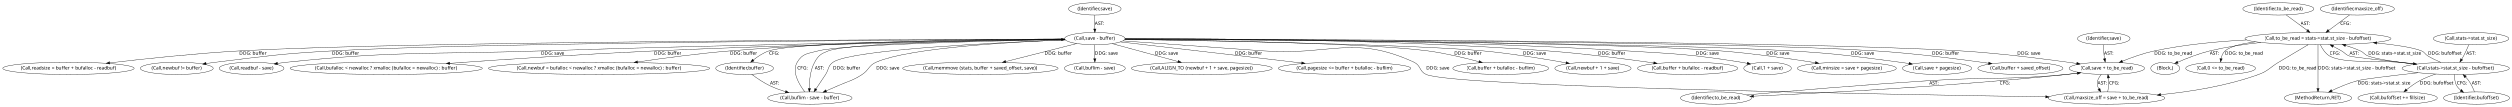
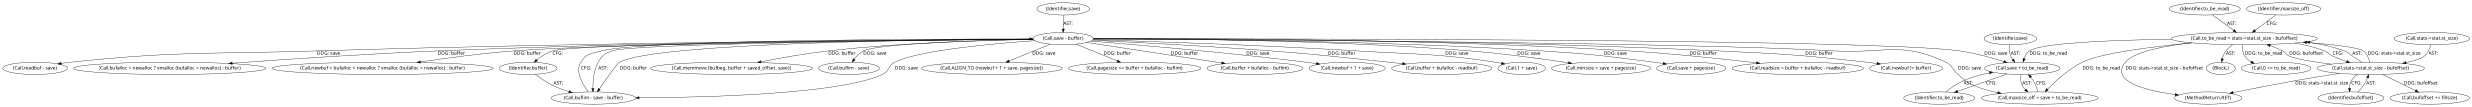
node "(Call,memmove (stats, buffer + saved_offset, save))": label "(Call,memmove (stats, buffer + saved_offset, save))" -> "(Call,memmove (bufbeg, buffer + saved_offset, save))"
node "(Call,buffer + saved_offset)": removed
